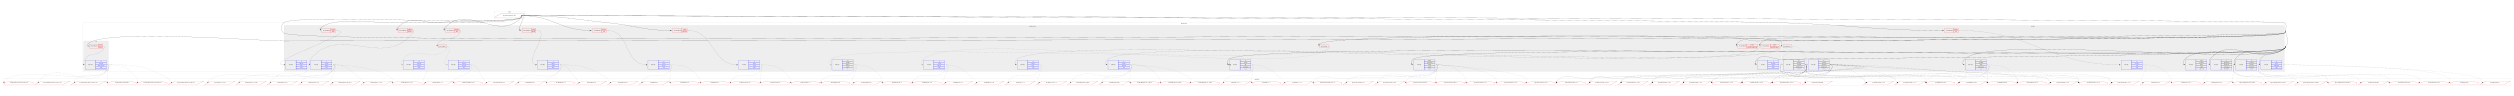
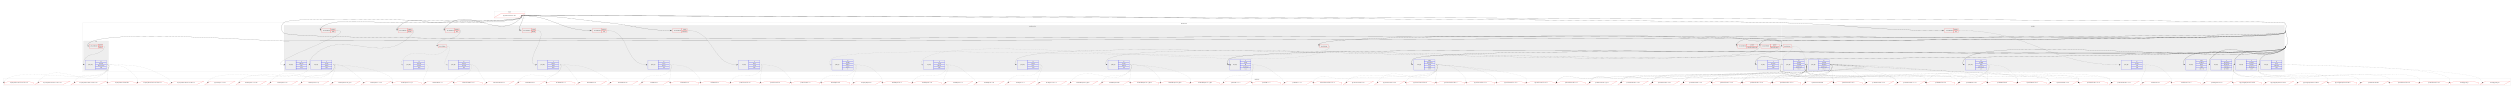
node "sys-devel/automake-1.9.6-r5": added
